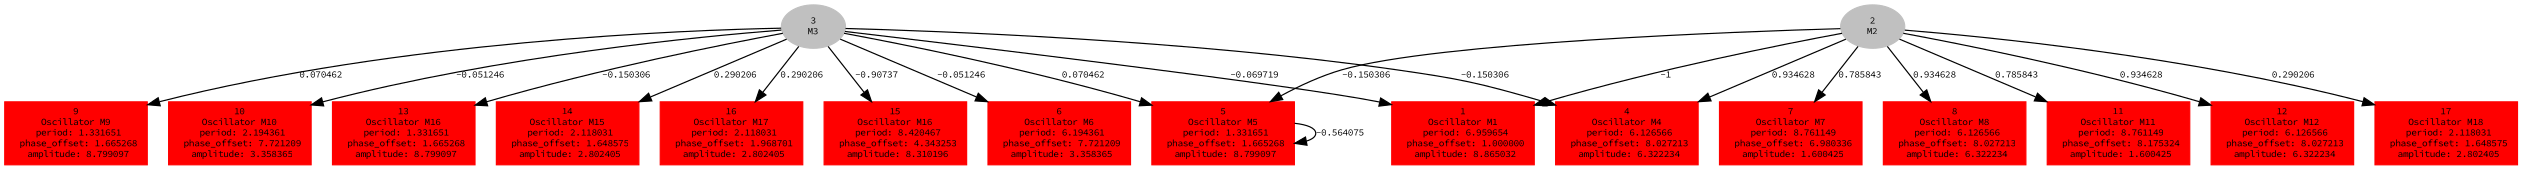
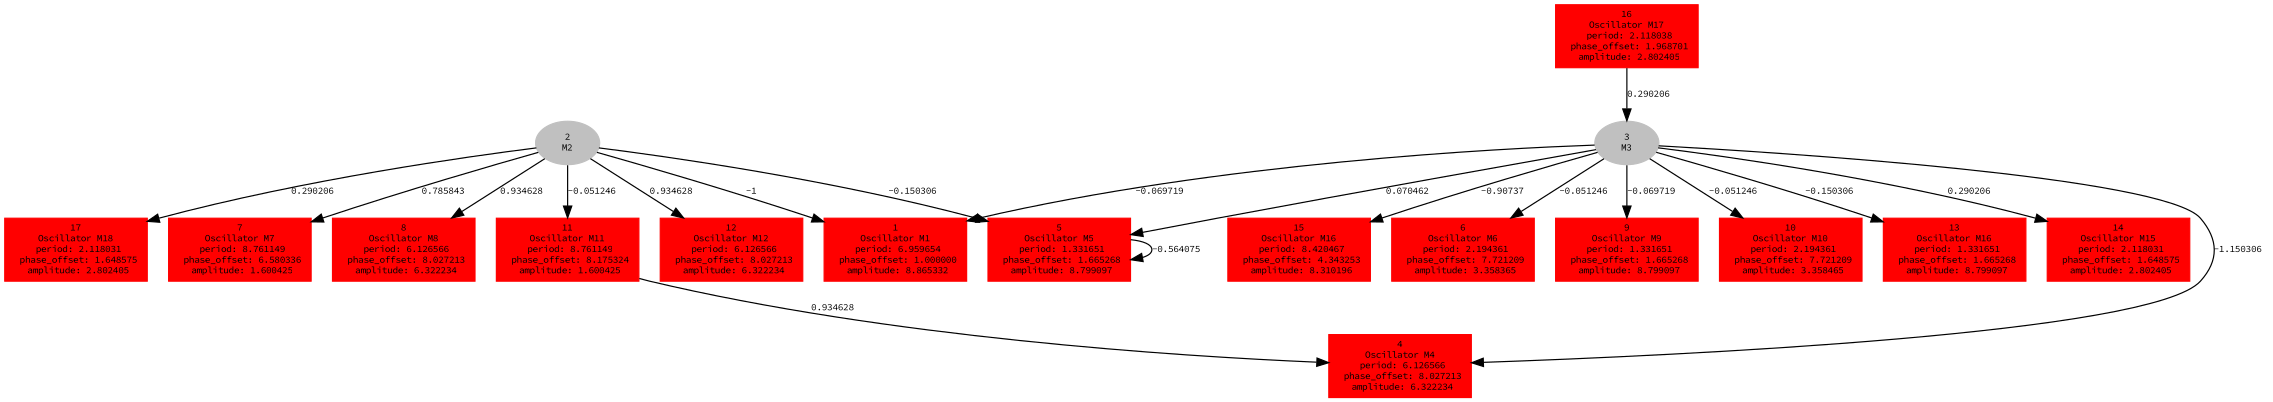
edge "2" -> "4": now "11" -> "4"
edge "3" -> "16": reversed
edge "3" -> "9": label "0.070462 " -> "-0.069719 "
edge "3" -> "4": label "-0.150306 " -> "-1.150306 "
edge "2" -> "11": label "0.785843 " -> "-0.051246 "
node "16": text "period: 2.118031" -> "period: 2.118038"
node "6": text "period: 6.194361" -> "period: 2.194361"
node "7": text "phase_offset: 6.980336" -> "phase_offset: 6.580336"
node "10": text "amplitude: 3.358365" -> "amplitude: 3.358465"
node "1": text "amplitude: 8.865032" -> "amplitude: 8.865332"
